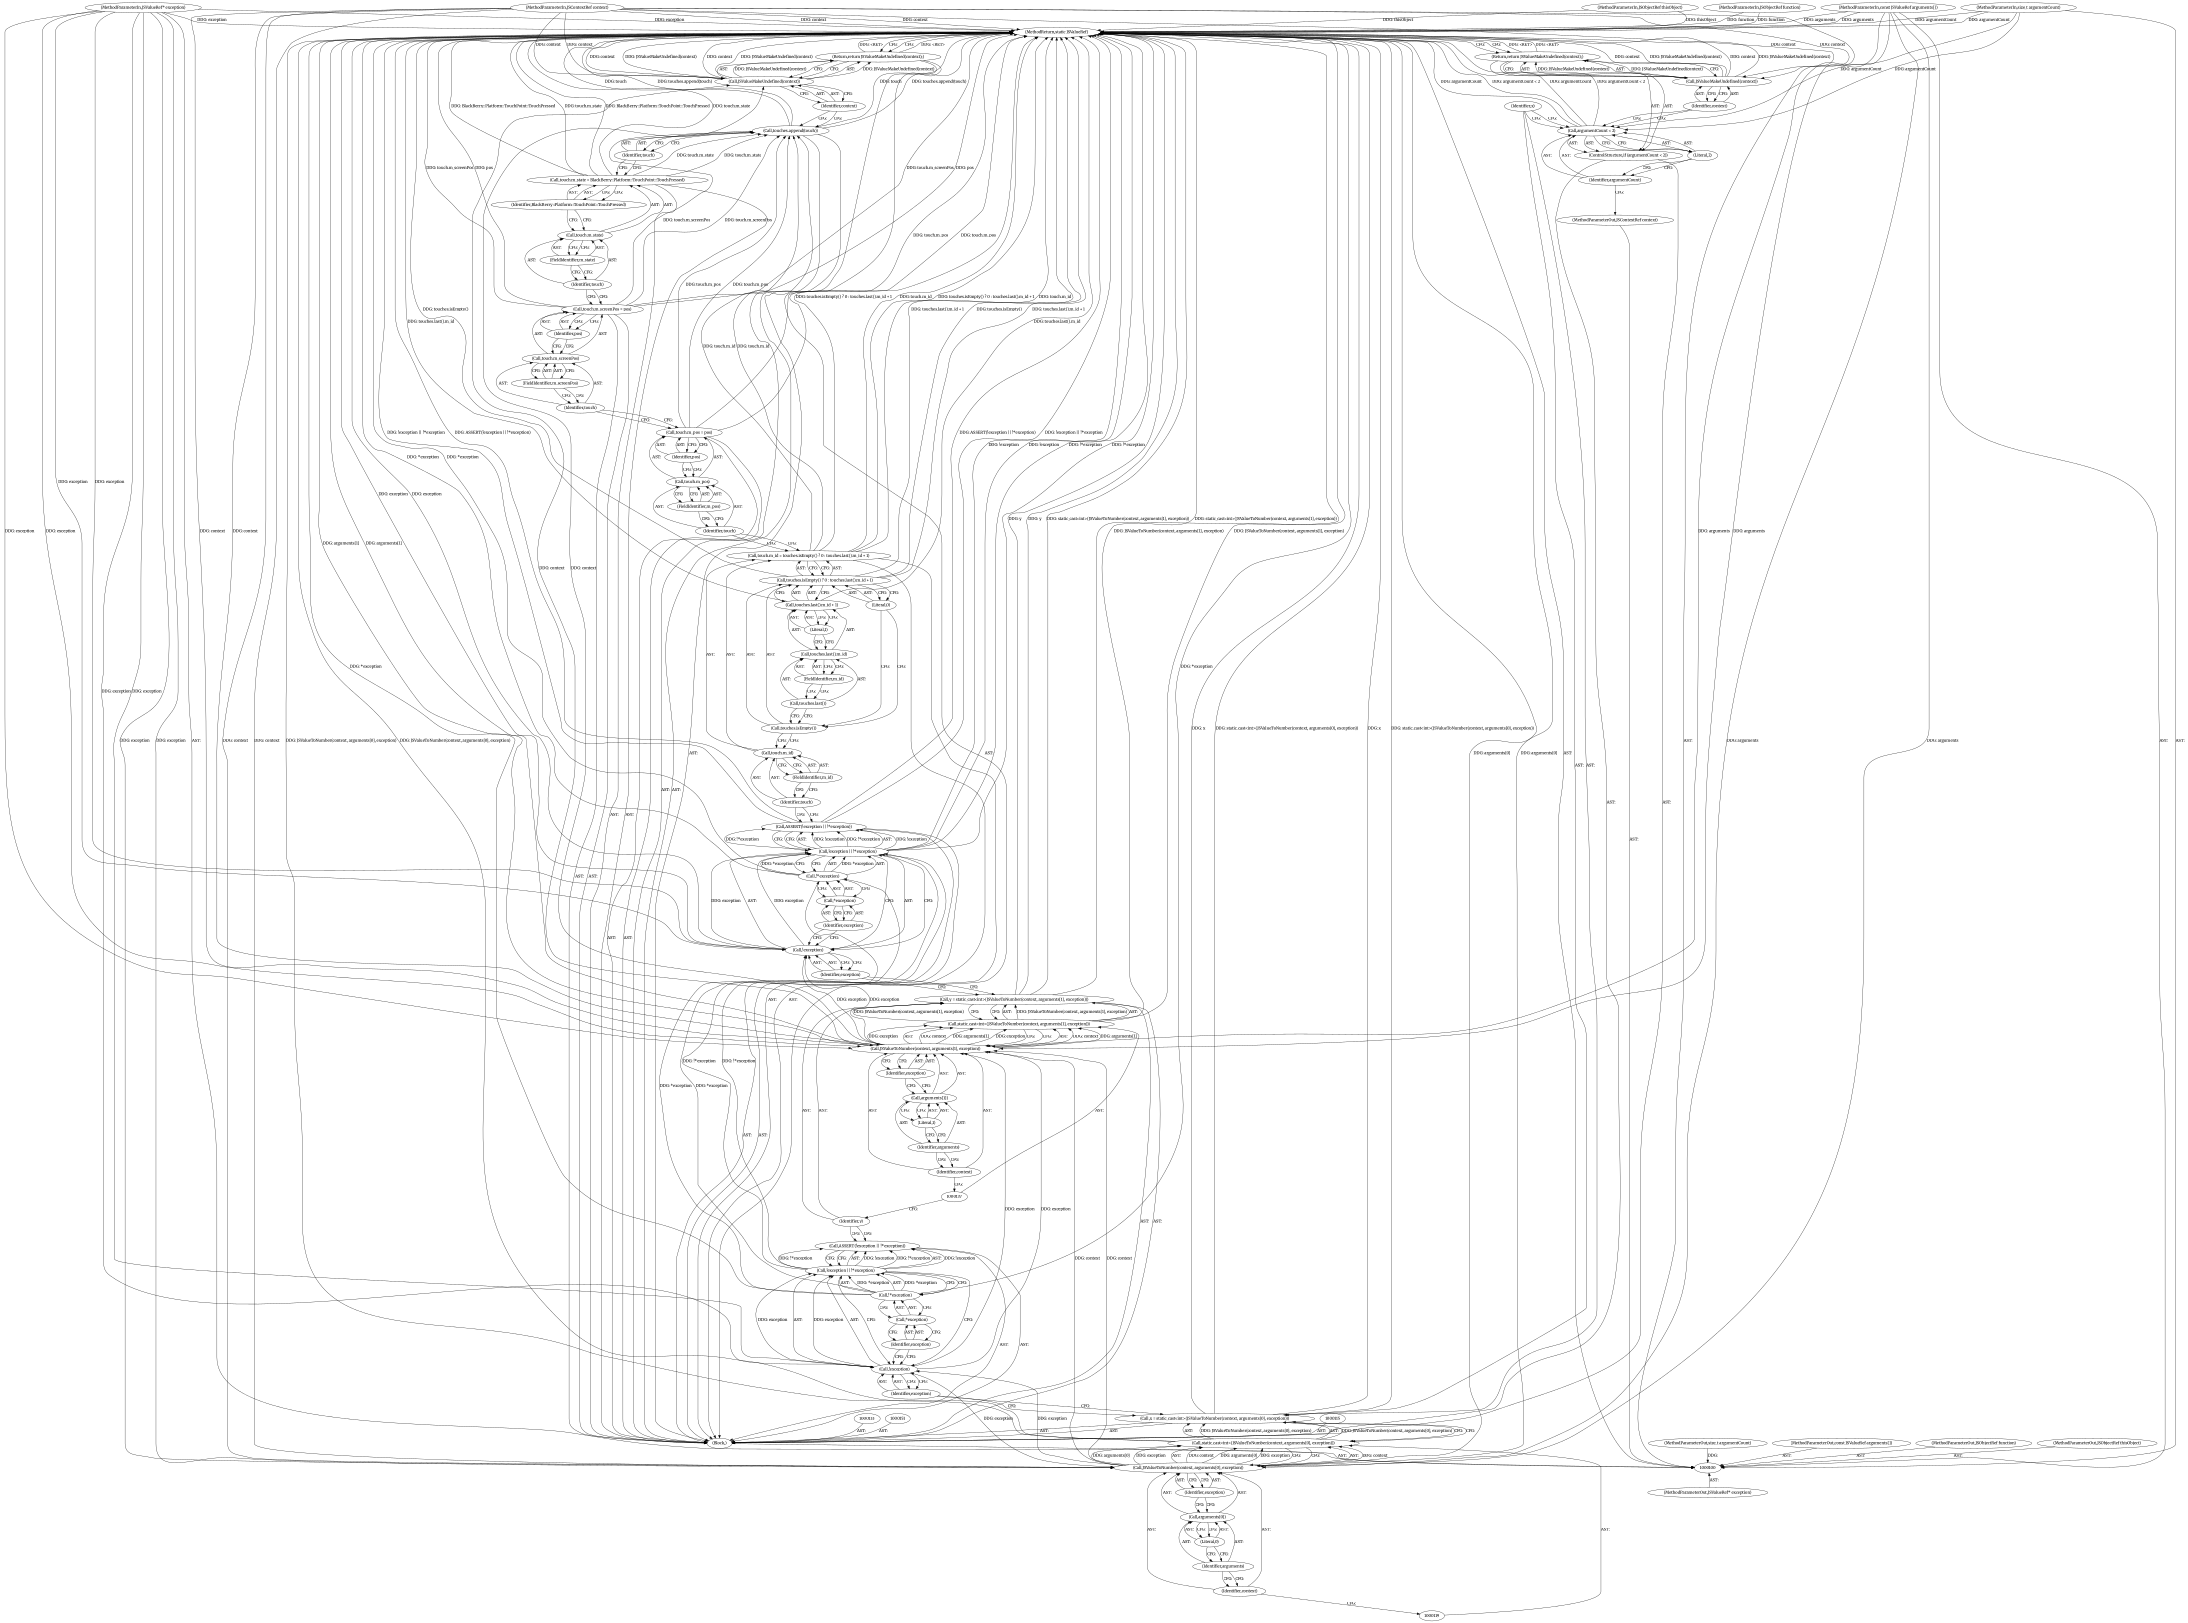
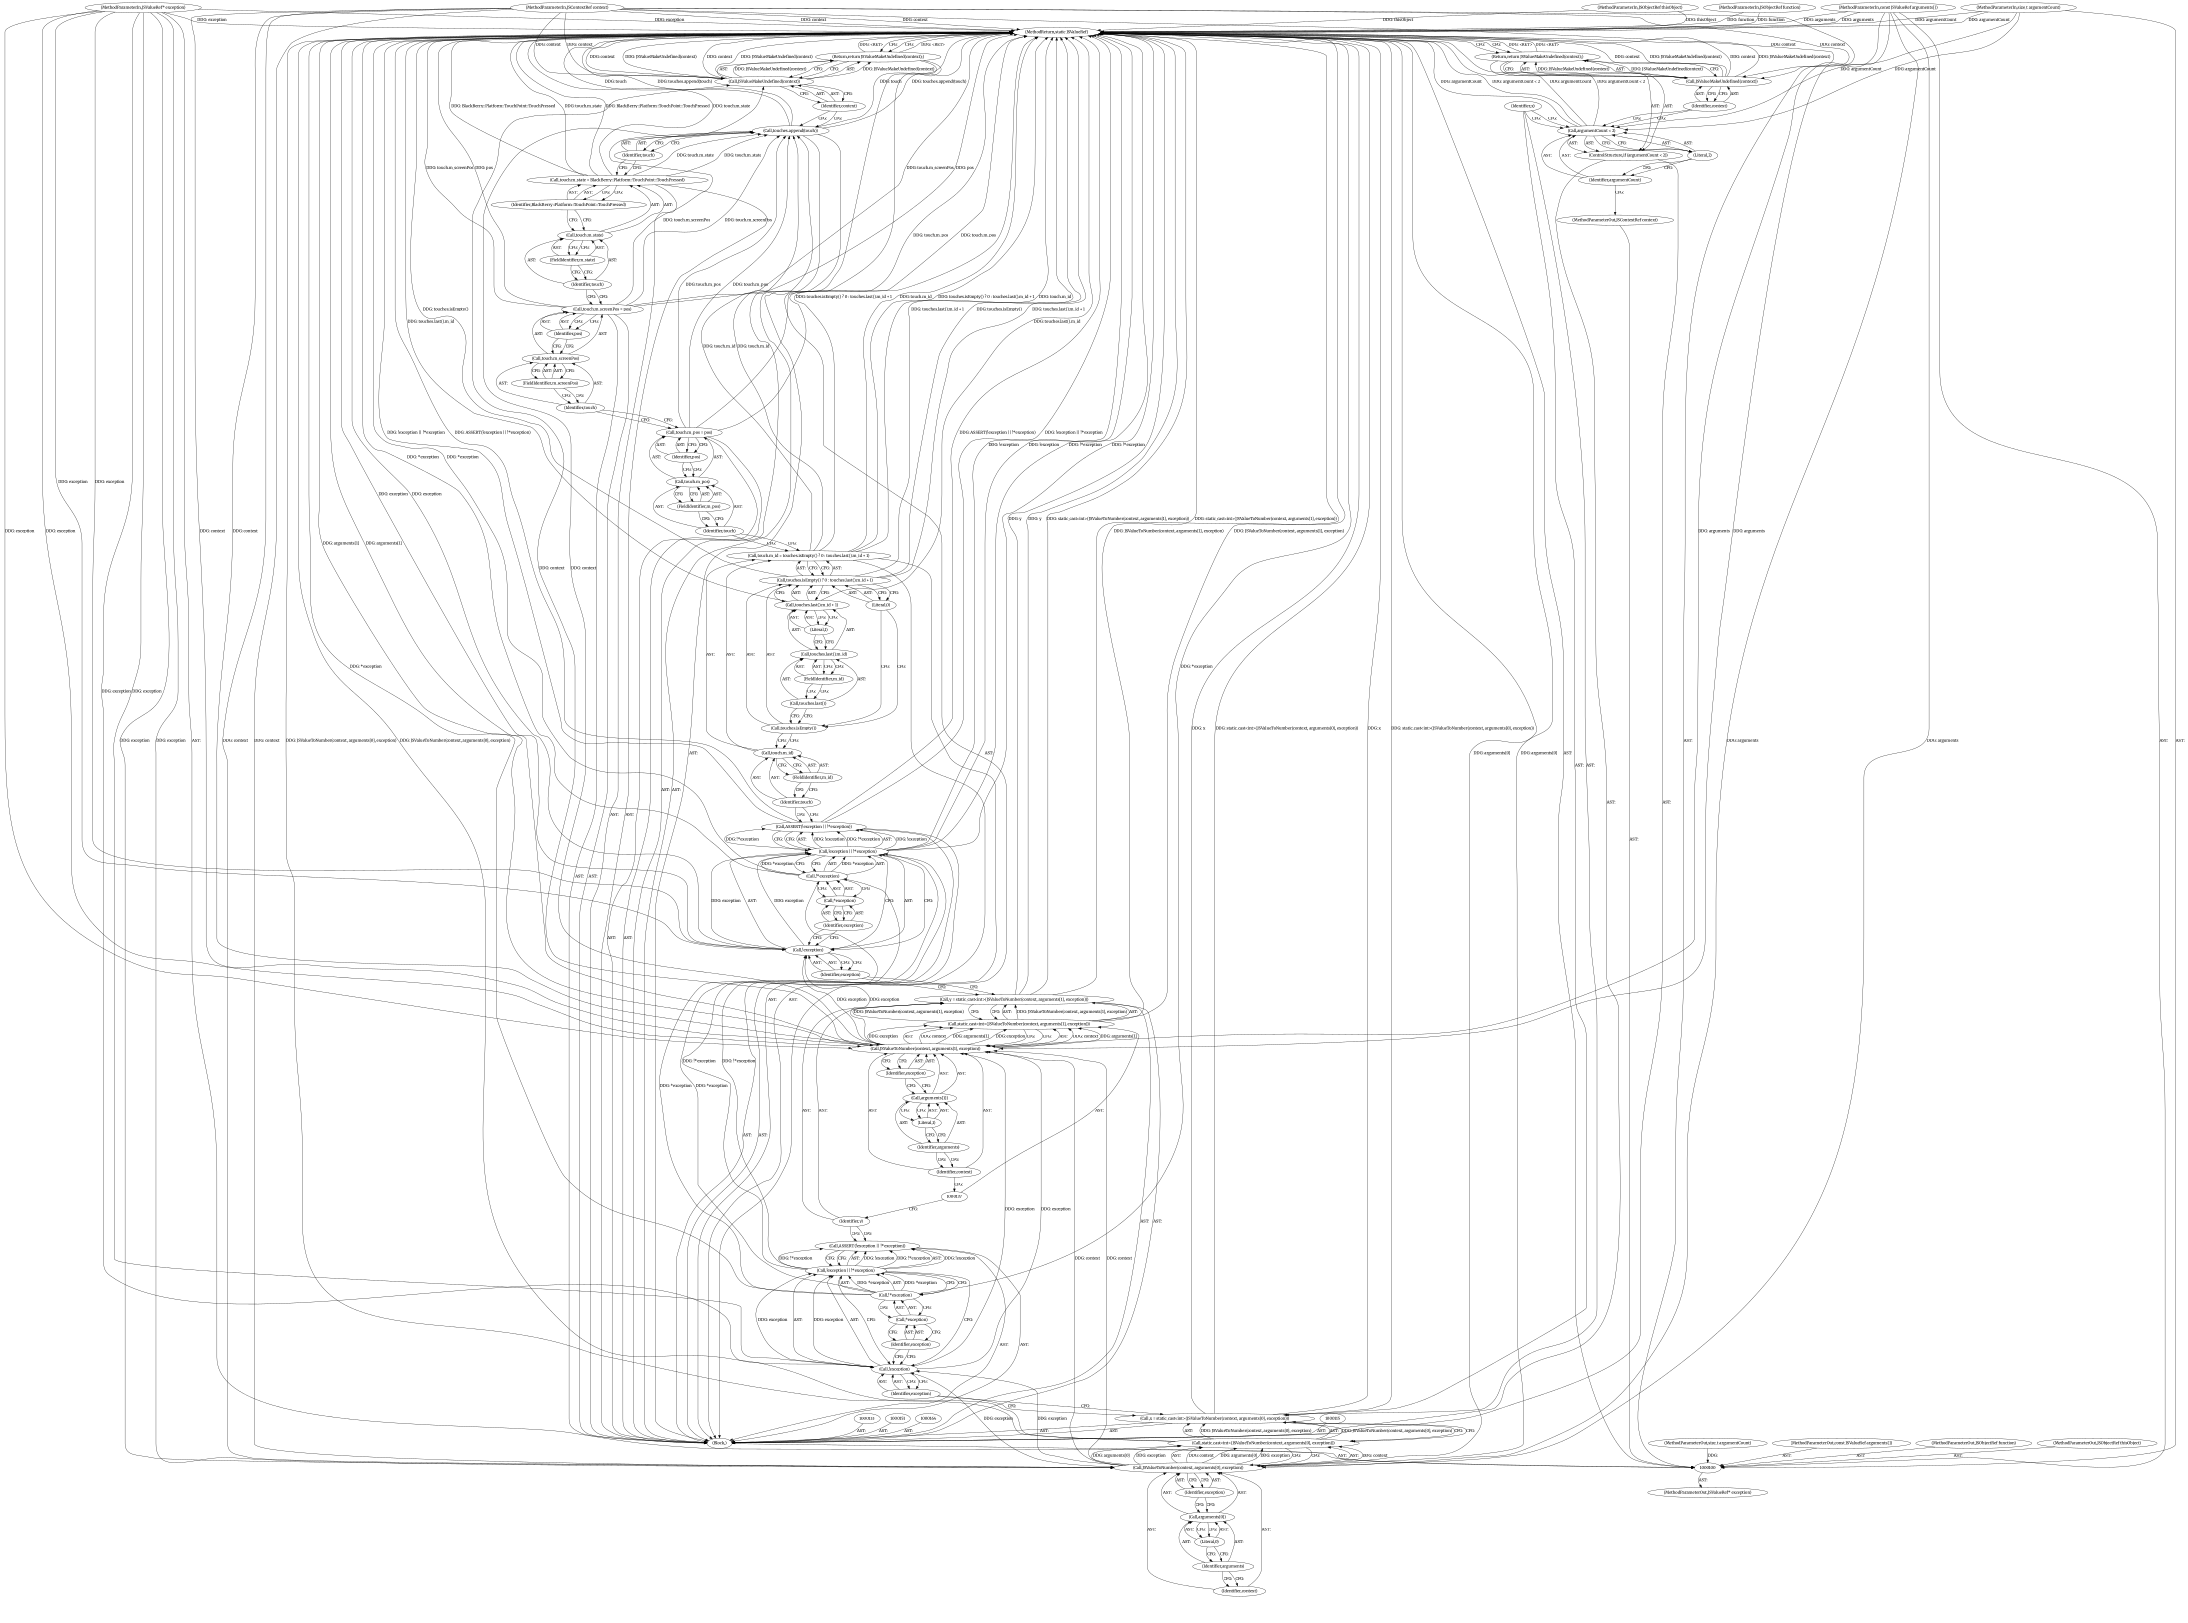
node "1000164": added
edge "(MethodParameterOut,JSValueRef* exception)" -> "1000100": reversed
node "1000119": removed
